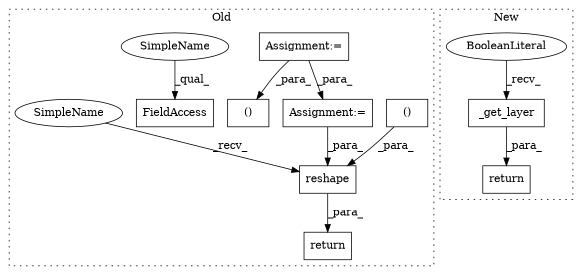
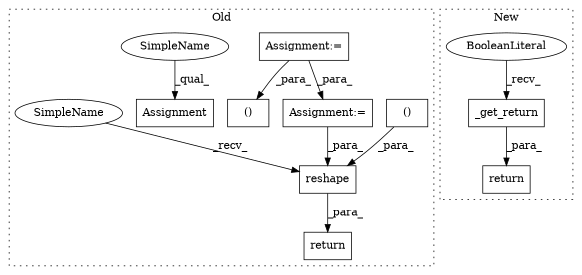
node "FieldAccess": label "FieldAccess" -> "Assignment"
node "_get_layer": label "_get_layer" -> "_get_return"
